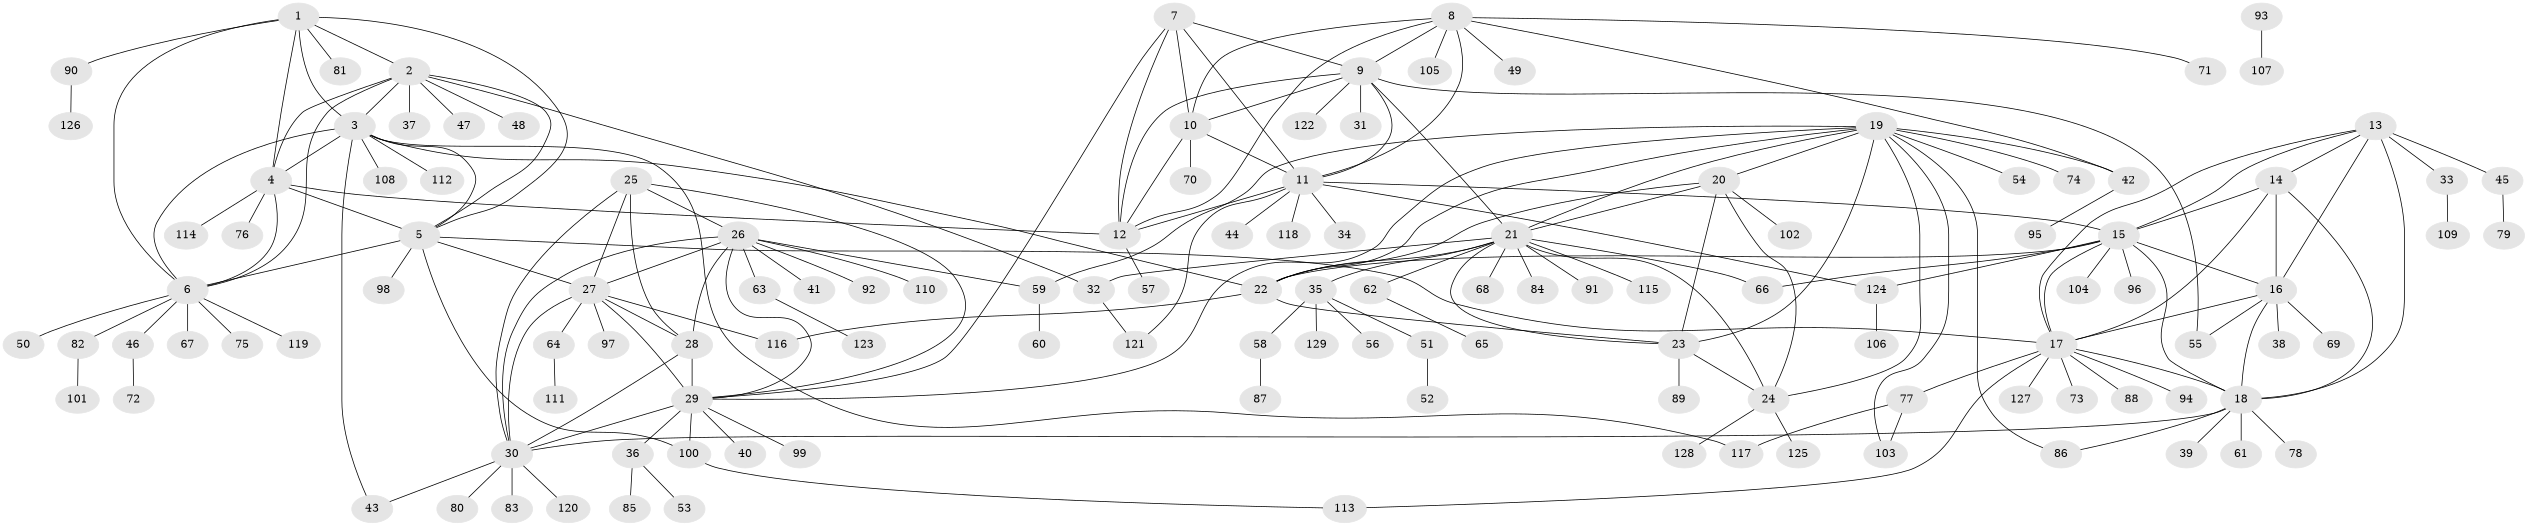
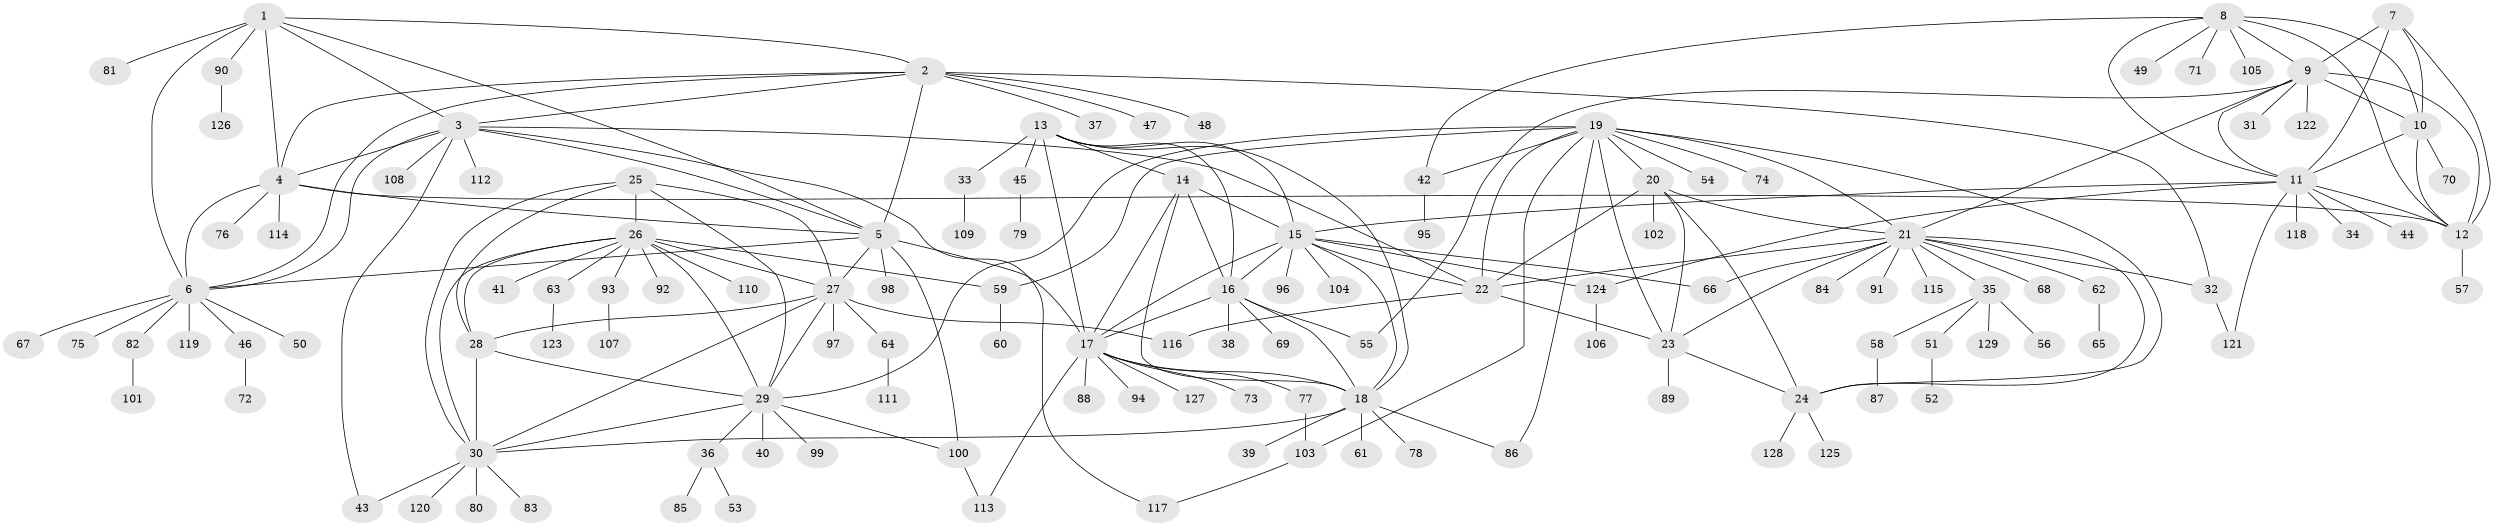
edge "26" -- "93": added
edge "7" -- "29": removed
edge "77" -- "117": now "103" -- "117"
